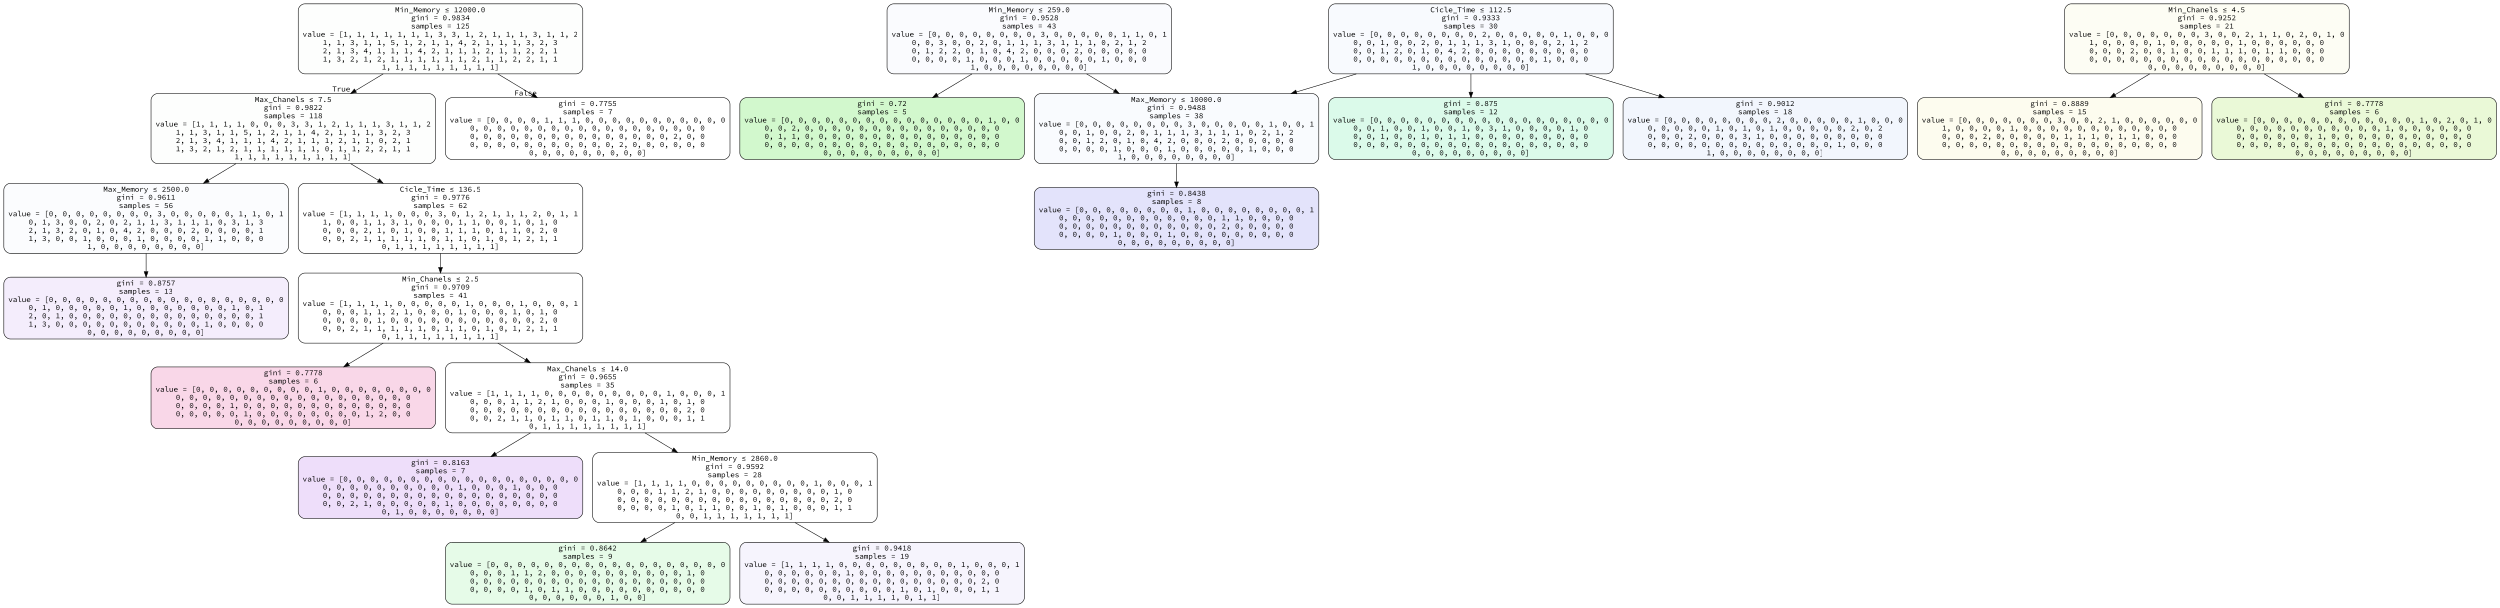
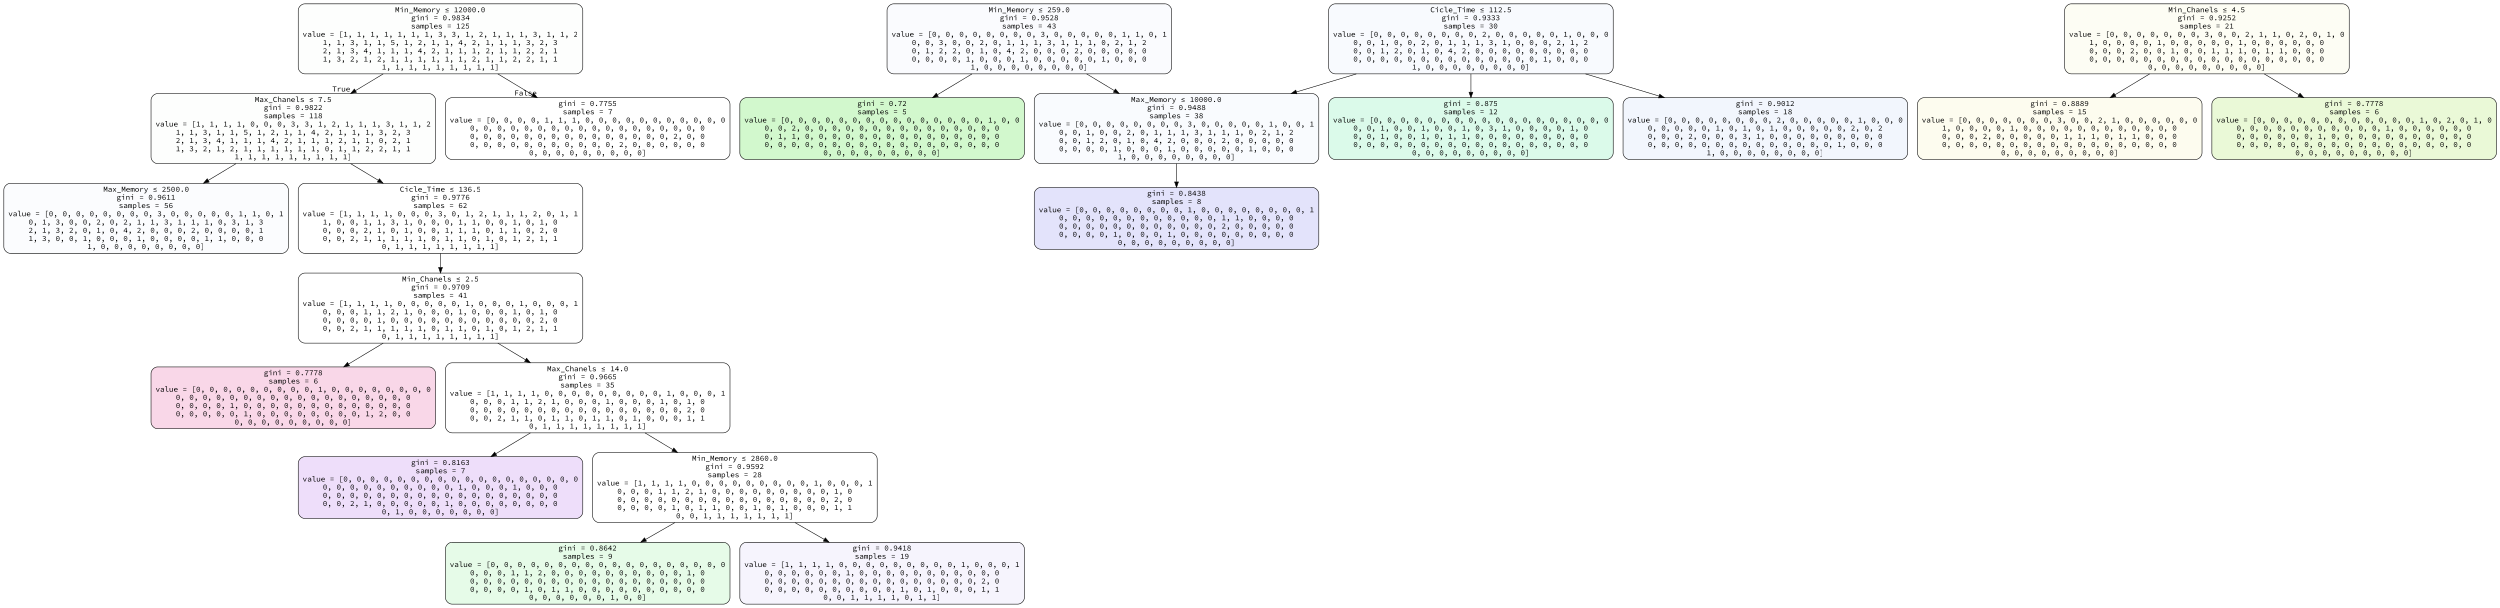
node "gini = 0.8757": removed
node "Max_Chanels ≤ 14.0": text "gini = 0.9655" -> "gini = 0.9665"
